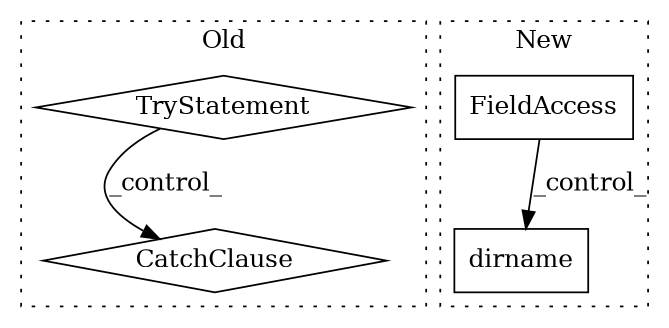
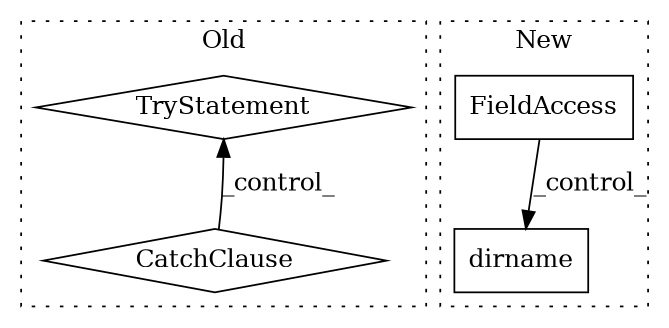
edge "TryStatement" -> "CatchClause": reversed
